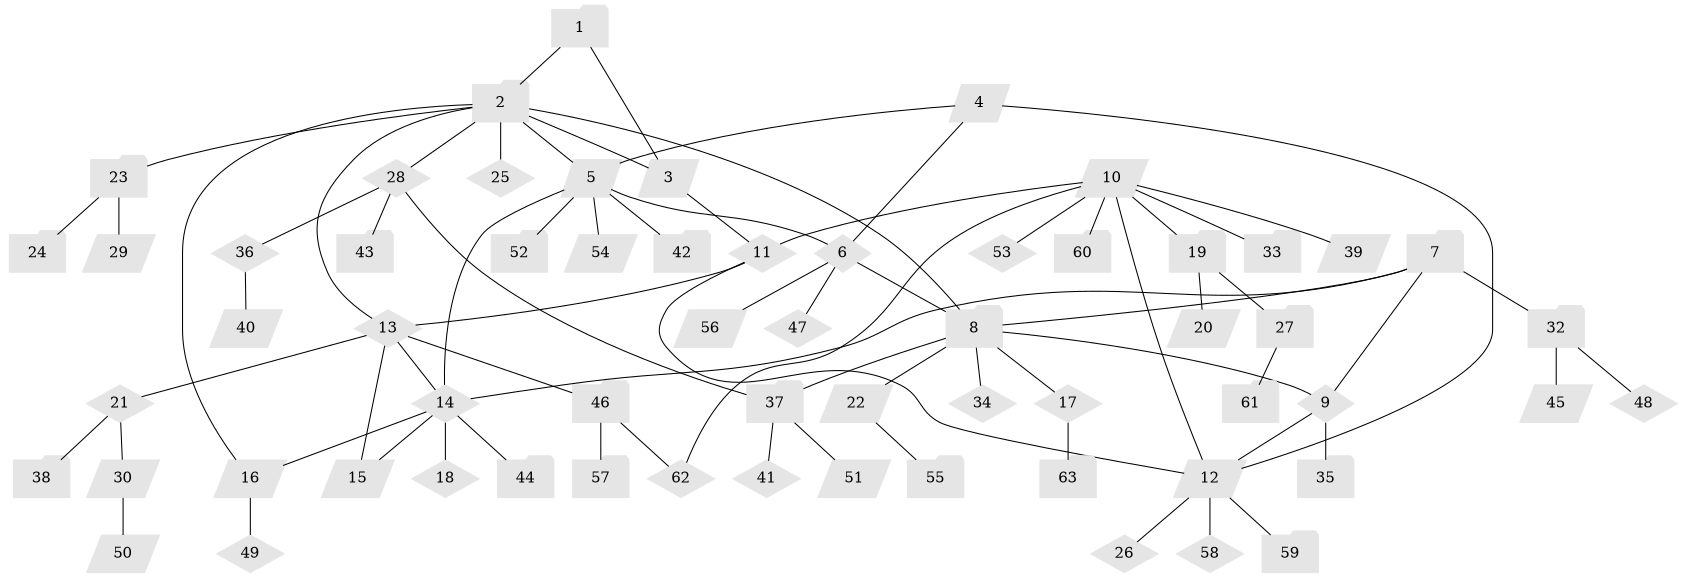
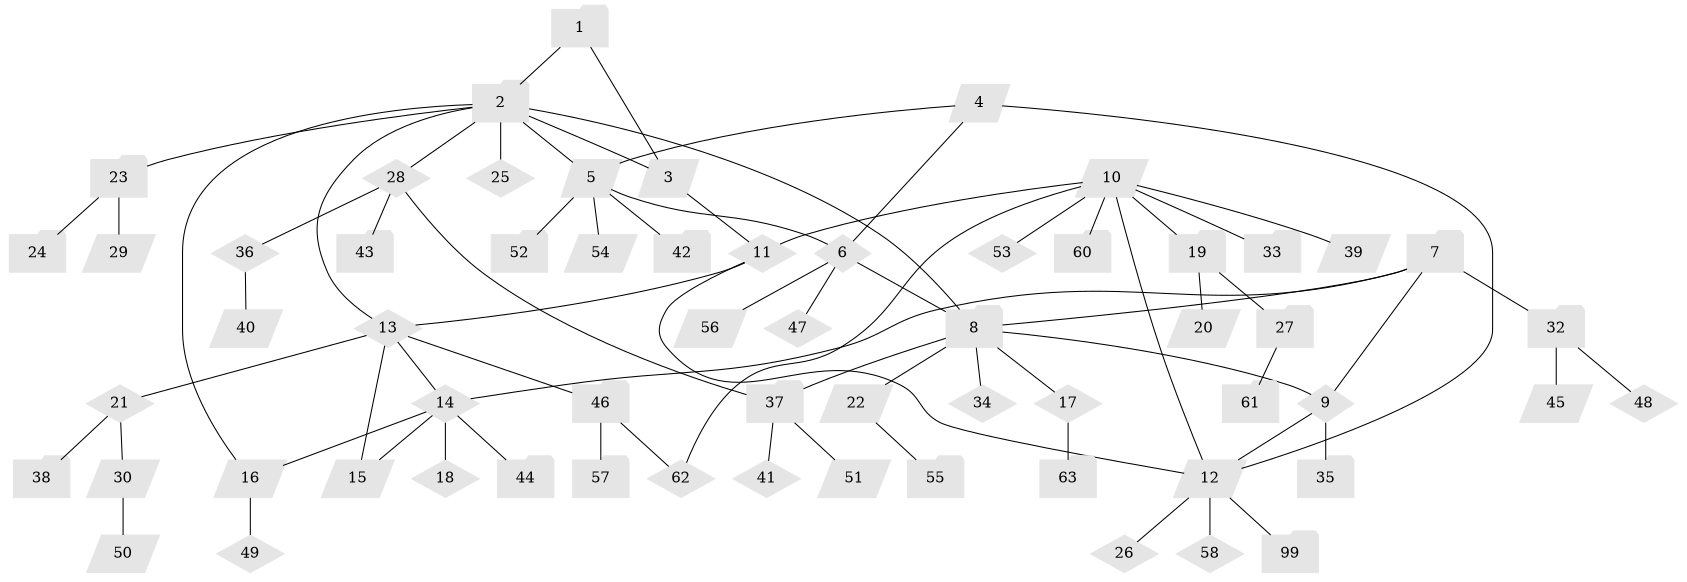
edge "5" -- "14": removed
node "59": label "59" -> "99"
